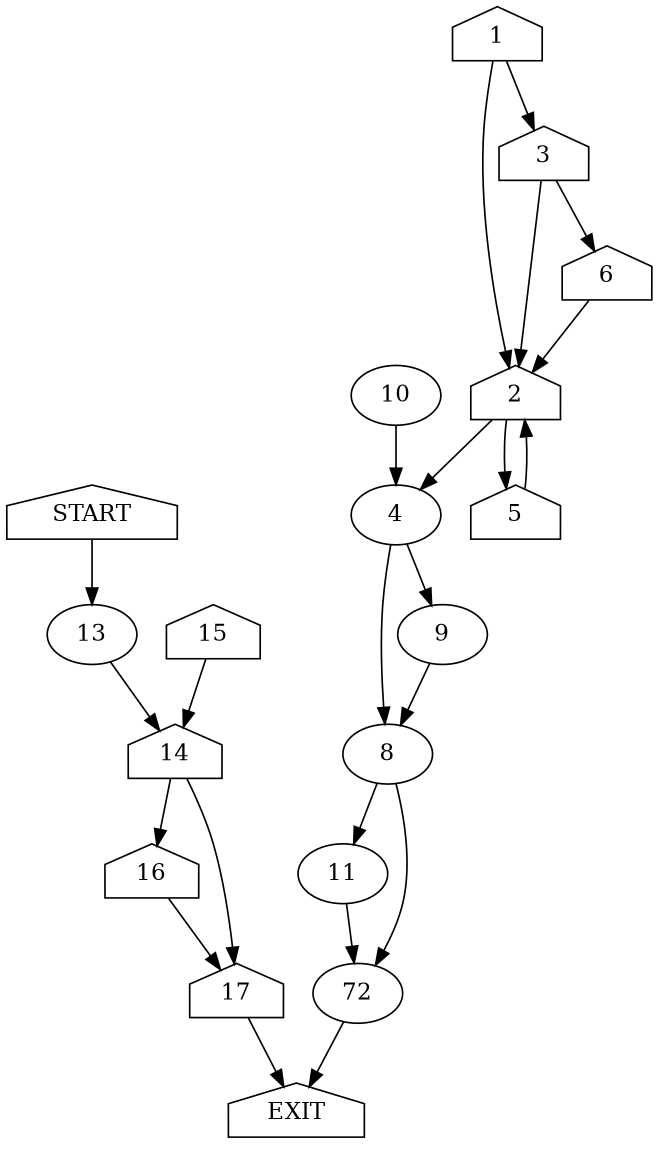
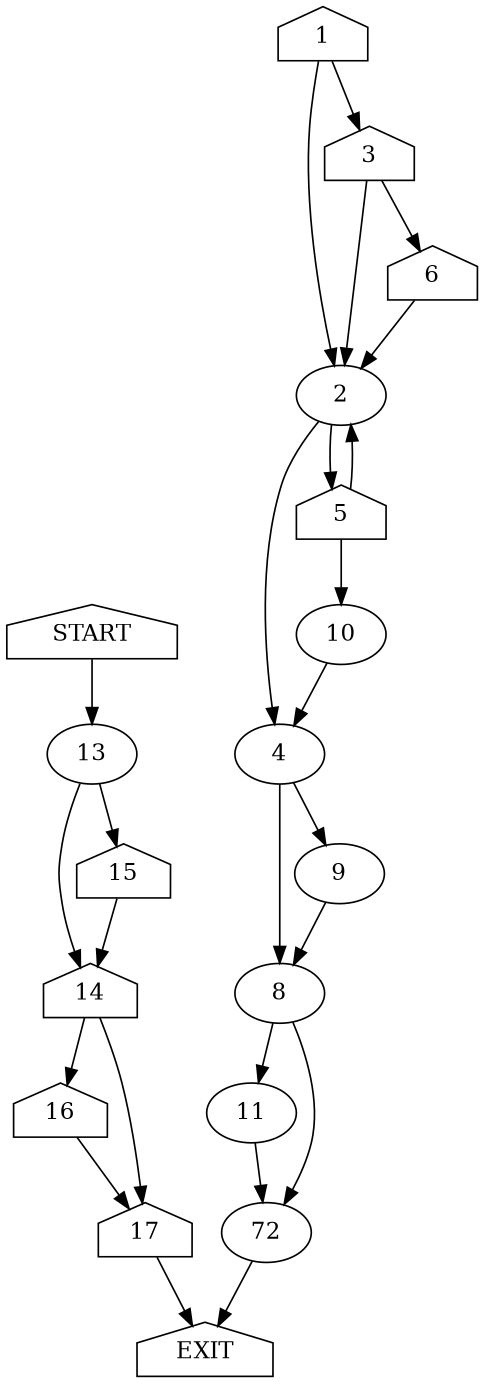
node "2": shape house -> ellipse
edge "5" -> "10": added
edge "13" -> "15": added
